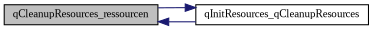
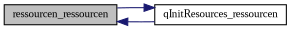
node "qCleanupResources_ressourcen": label "qCleanupResources_ressourcen" -> "ressourcen_ressourcen"
node "qInitResources_qCleanupResources": label "qInitResources_qCleanupResources" -> "qInitResources_ressourcen"
